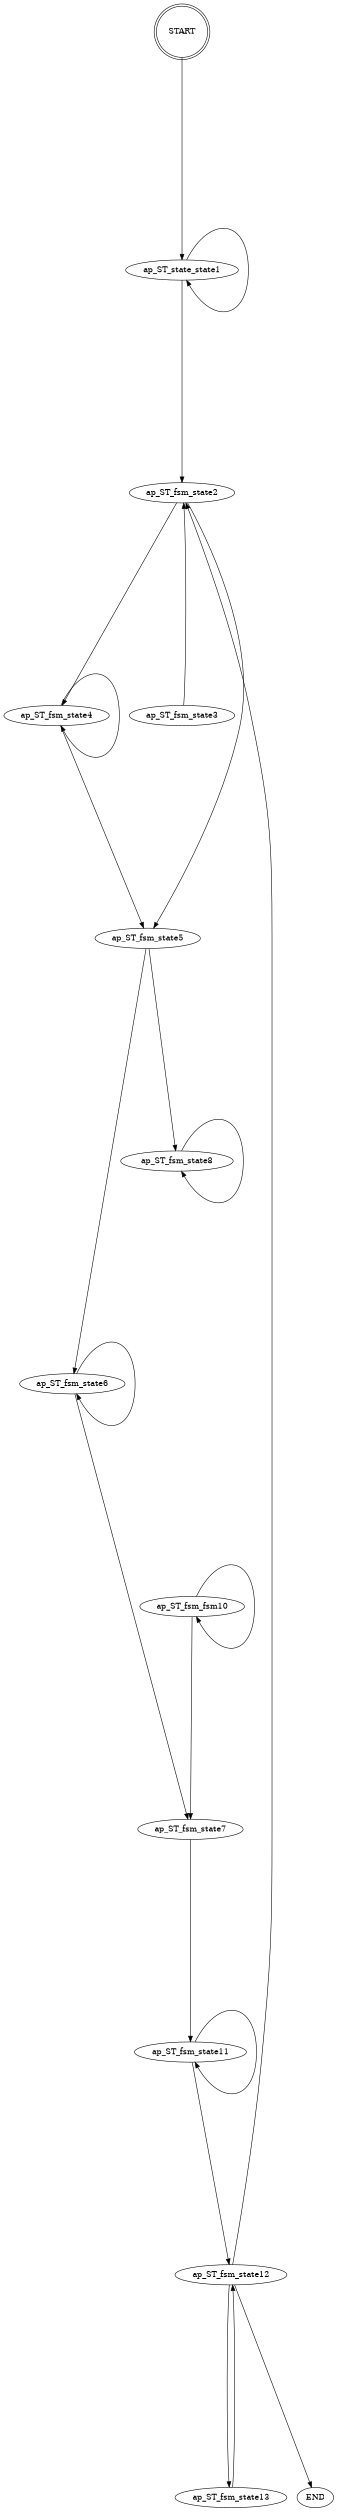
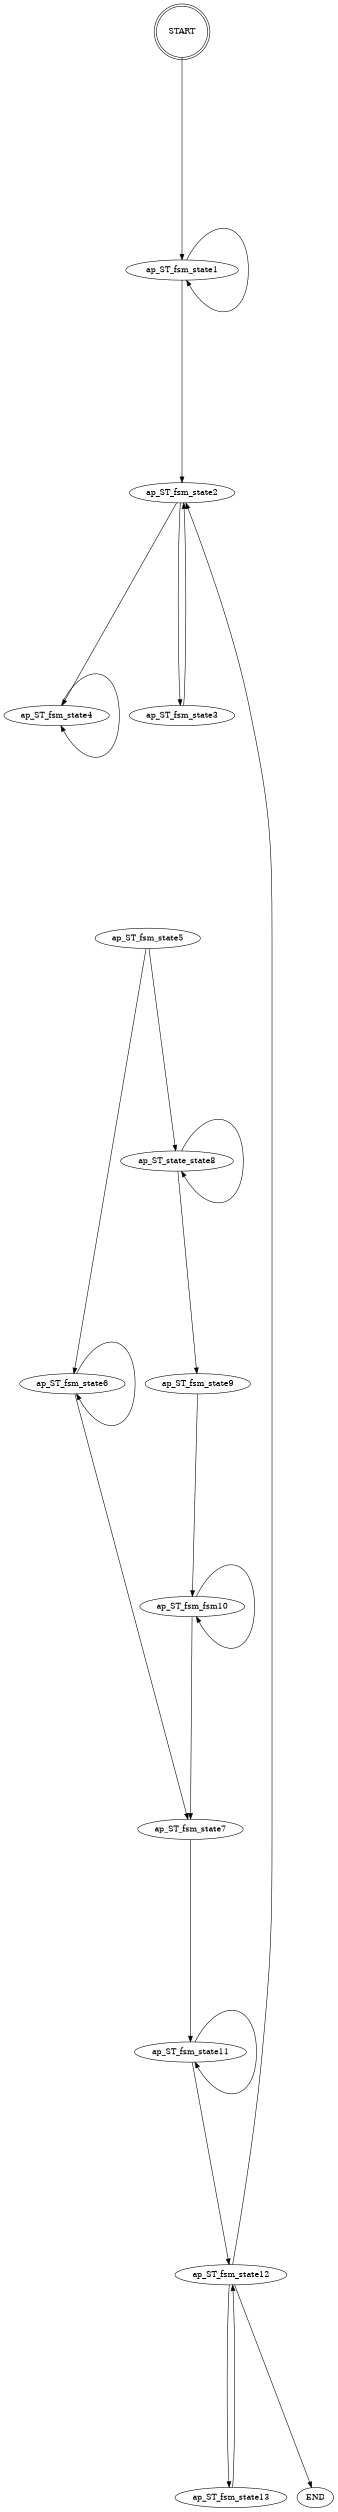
node "ap_ST_state_state1": label "ap_ST_state_state1" -> "ap_ST_fsm_state1"
edge "ap_ST_fsm_state2" -> "ap_ST_fsm_state5": now "ap_ST_fsm_state2" -> "ap_ST_fsm_state3"
edge "ap_ST_fsm_state4" -> "ap_ST_fsm_state5": removed
node "ap_ST_fsm_state8": label "ap_ST_fsm_state8" -> "ap_ST_state_state8"
node "ap_ST_fsm_state9": added
